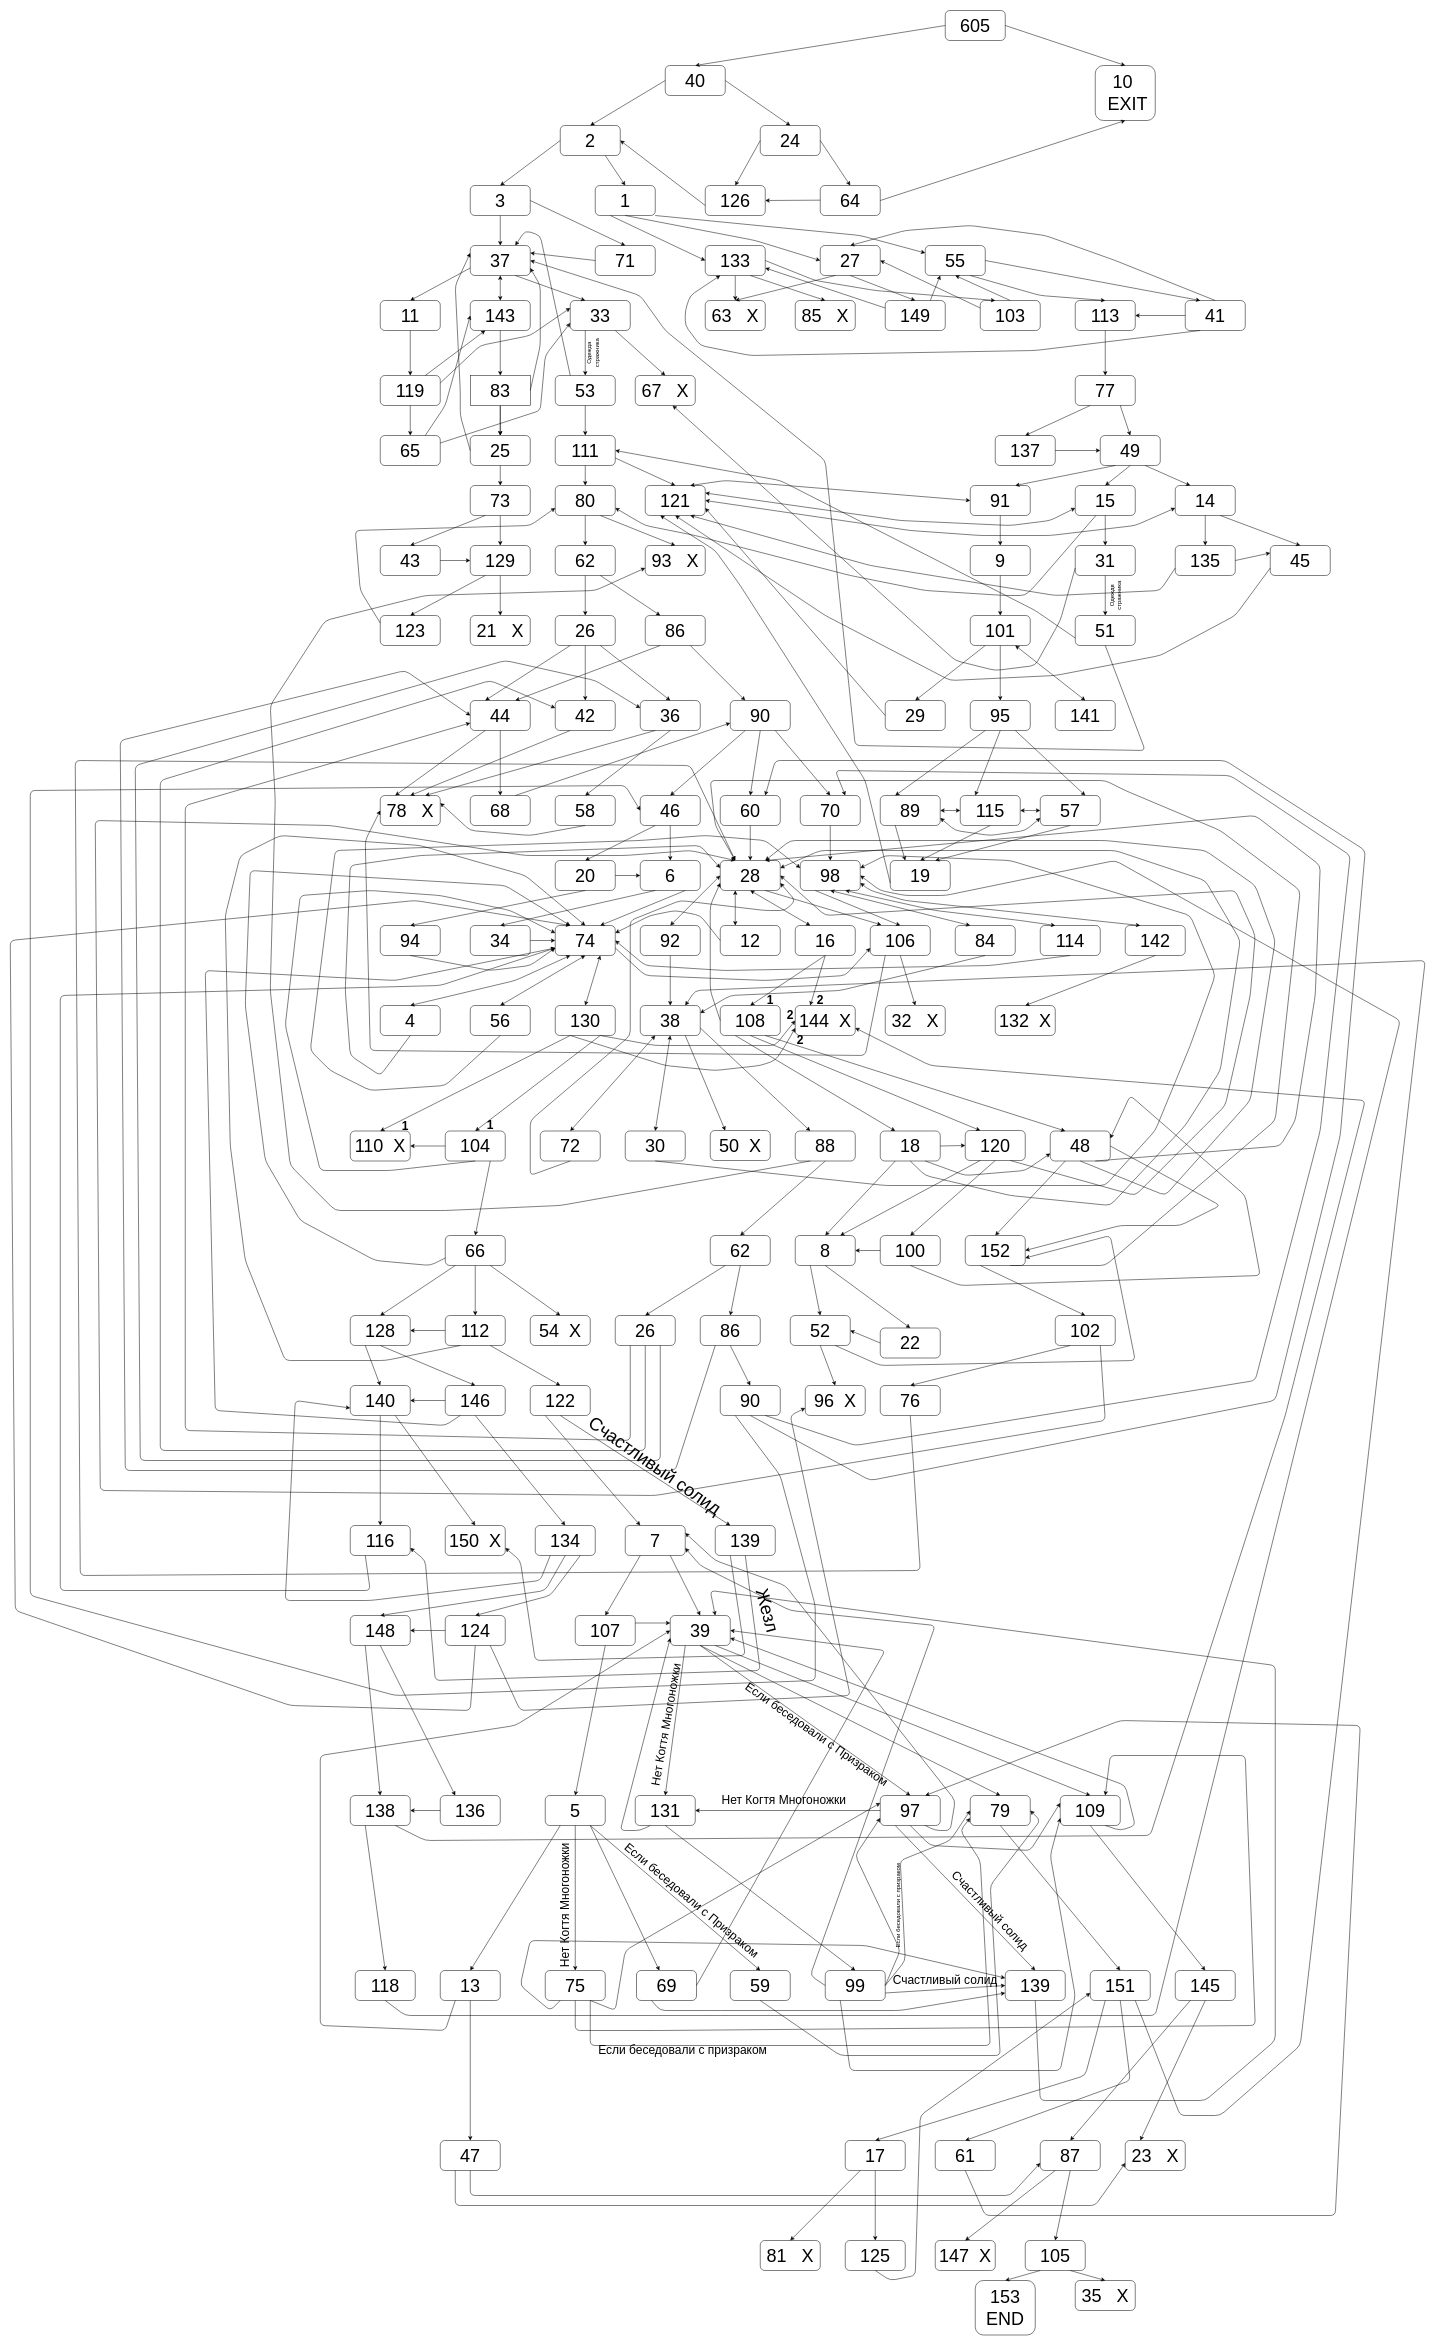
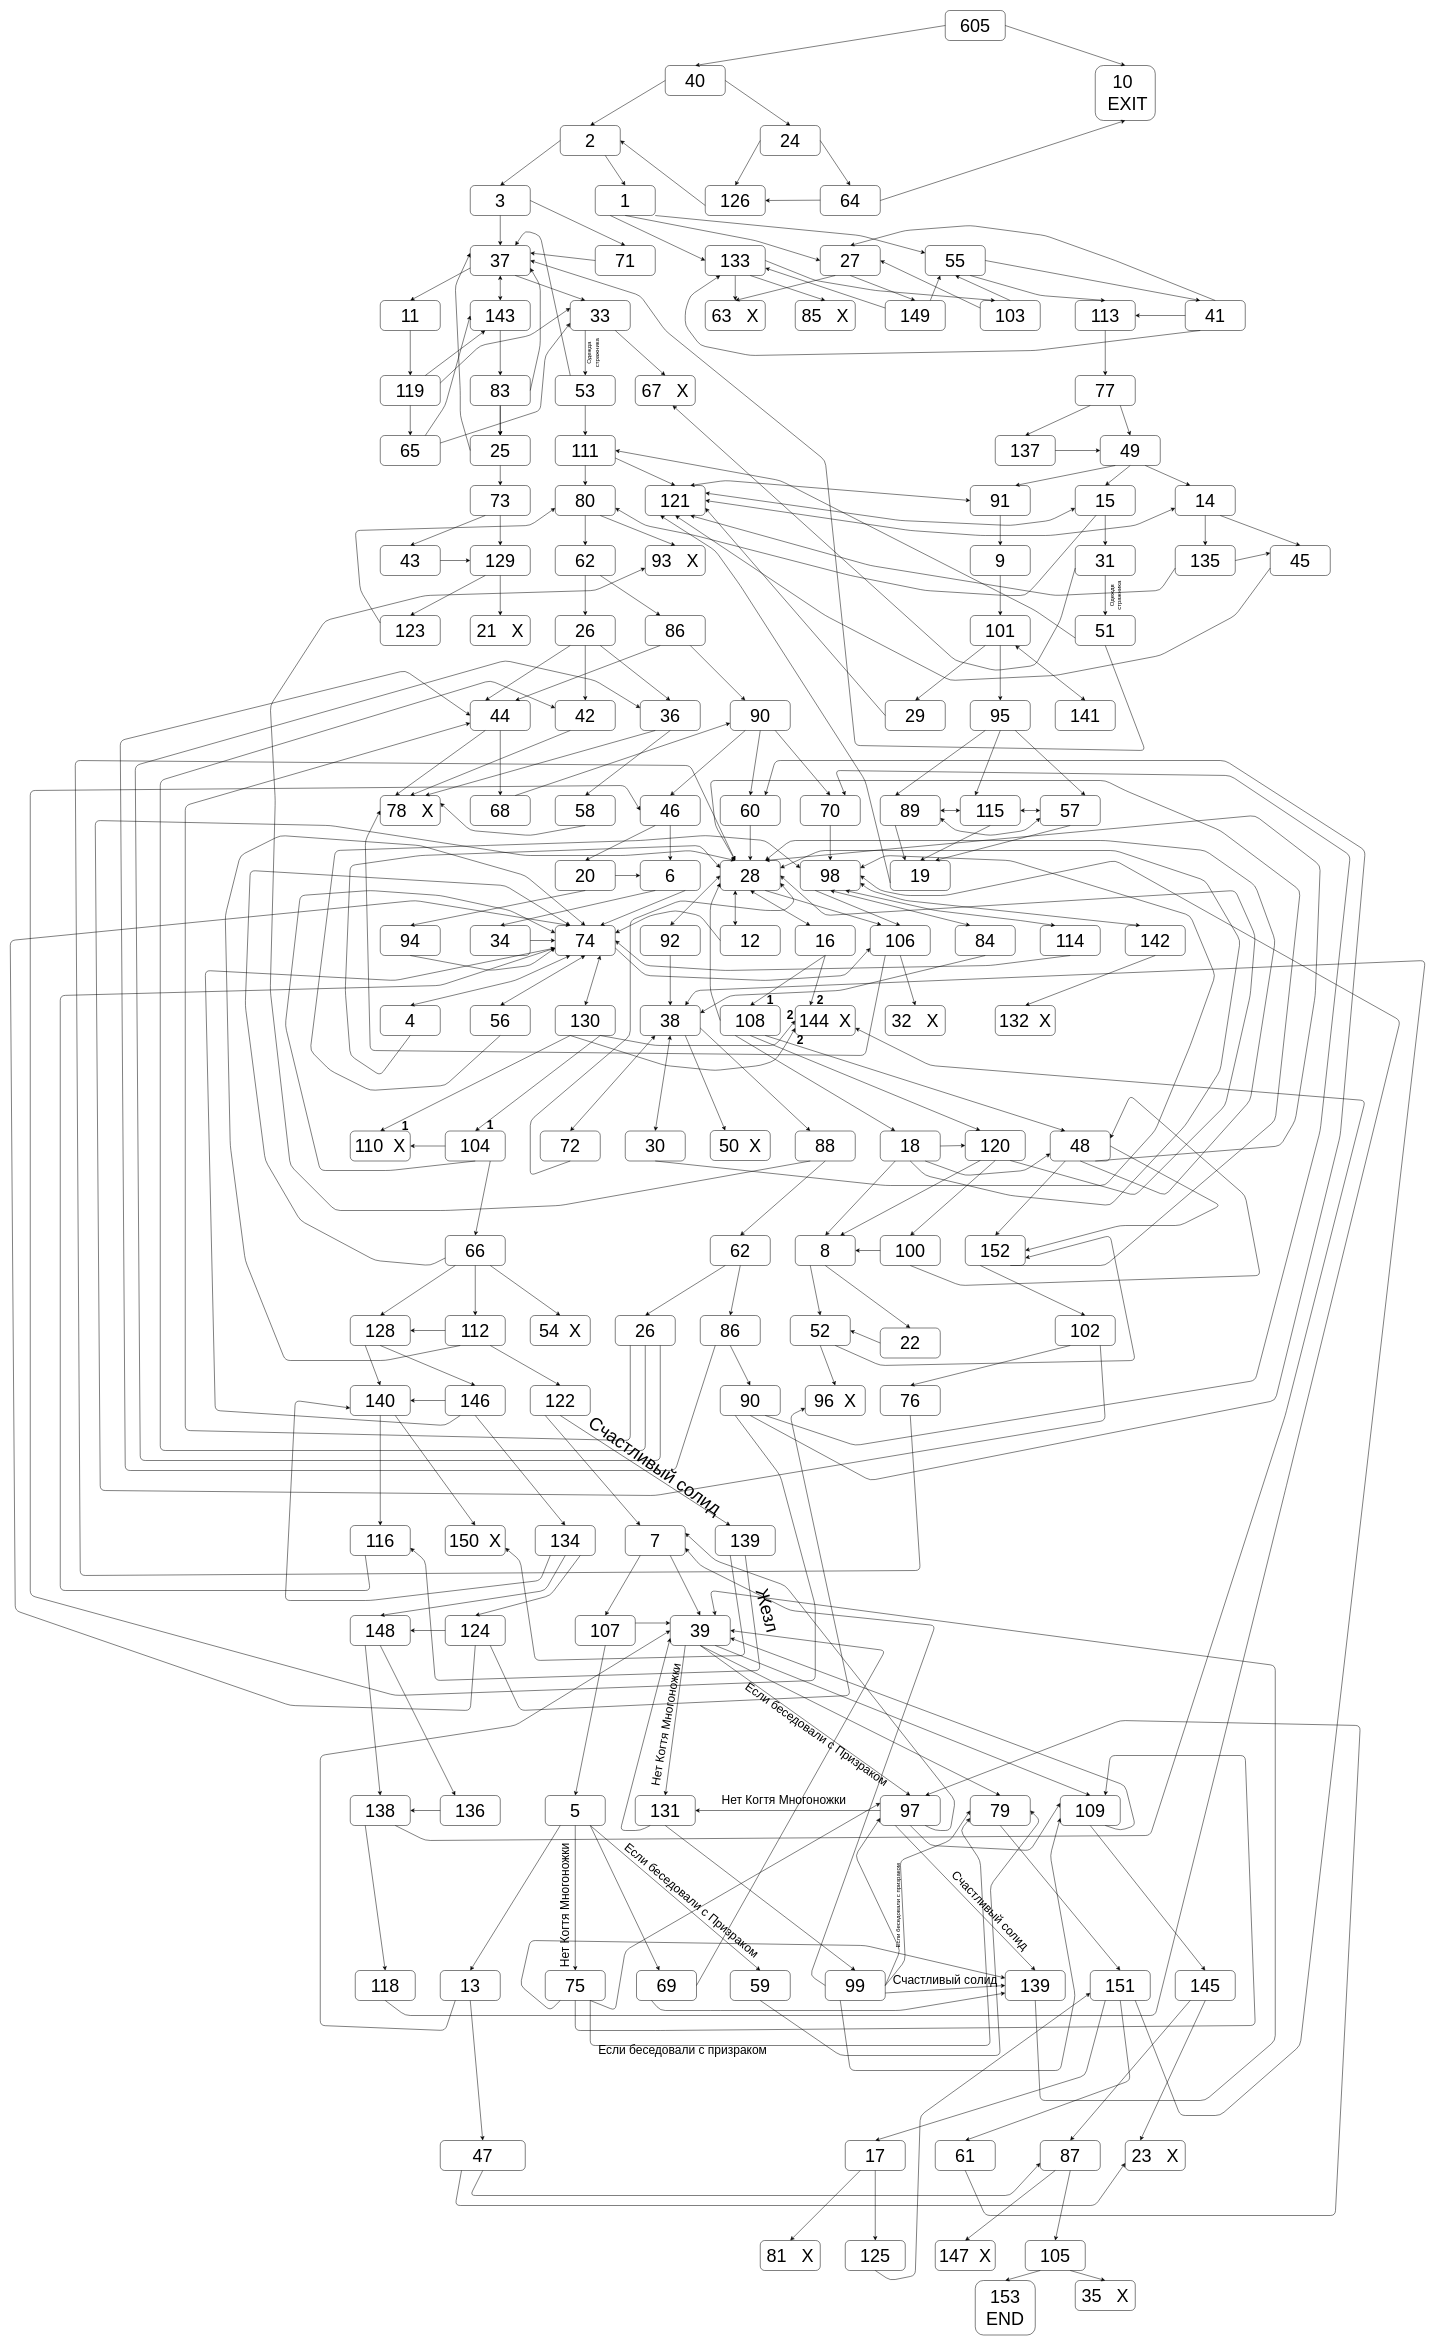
node "83": shape rectangle -> rounded rectangle
node "47": size 60x30 -> 85x30
